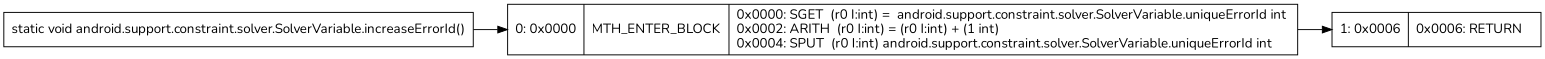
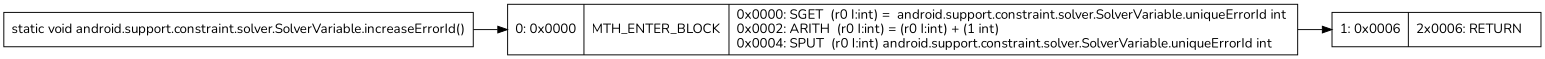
node "1: 0x0006": text "0x0006: RETURN" -> "2x0006: RETURN"
